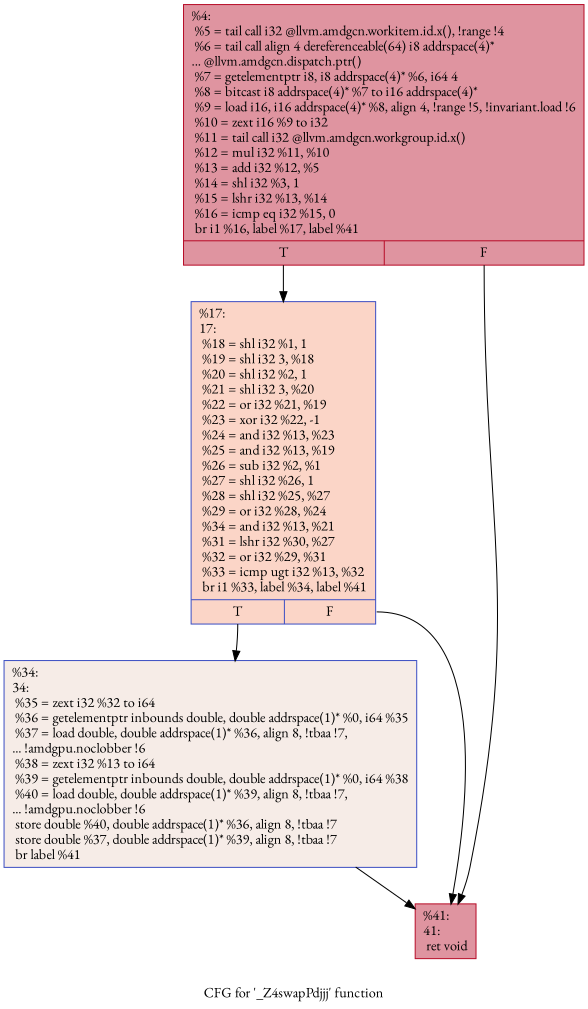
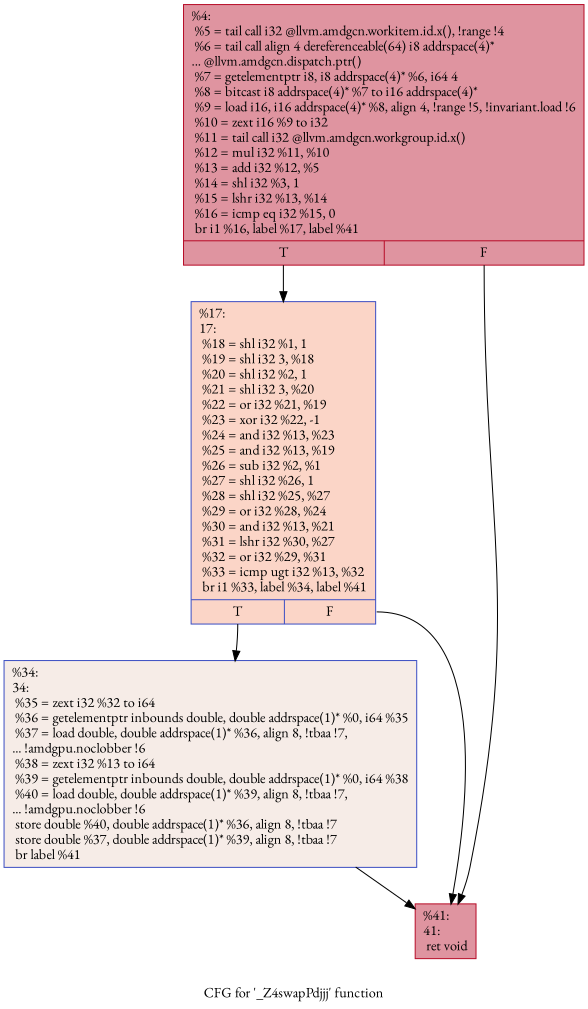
node "%17:": text "%34 = and i32 %13, %21" -> "%30 = and i32 %13, %21"
